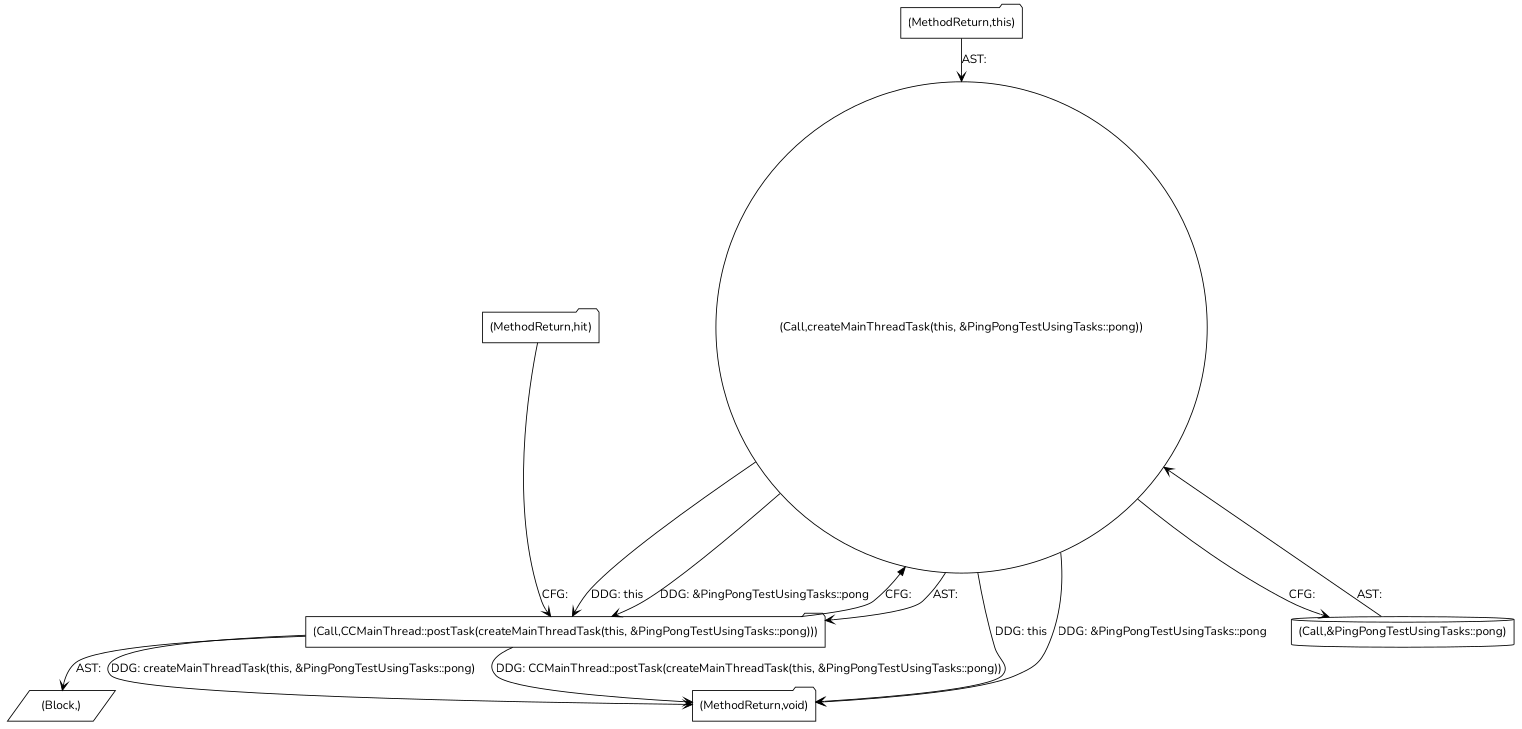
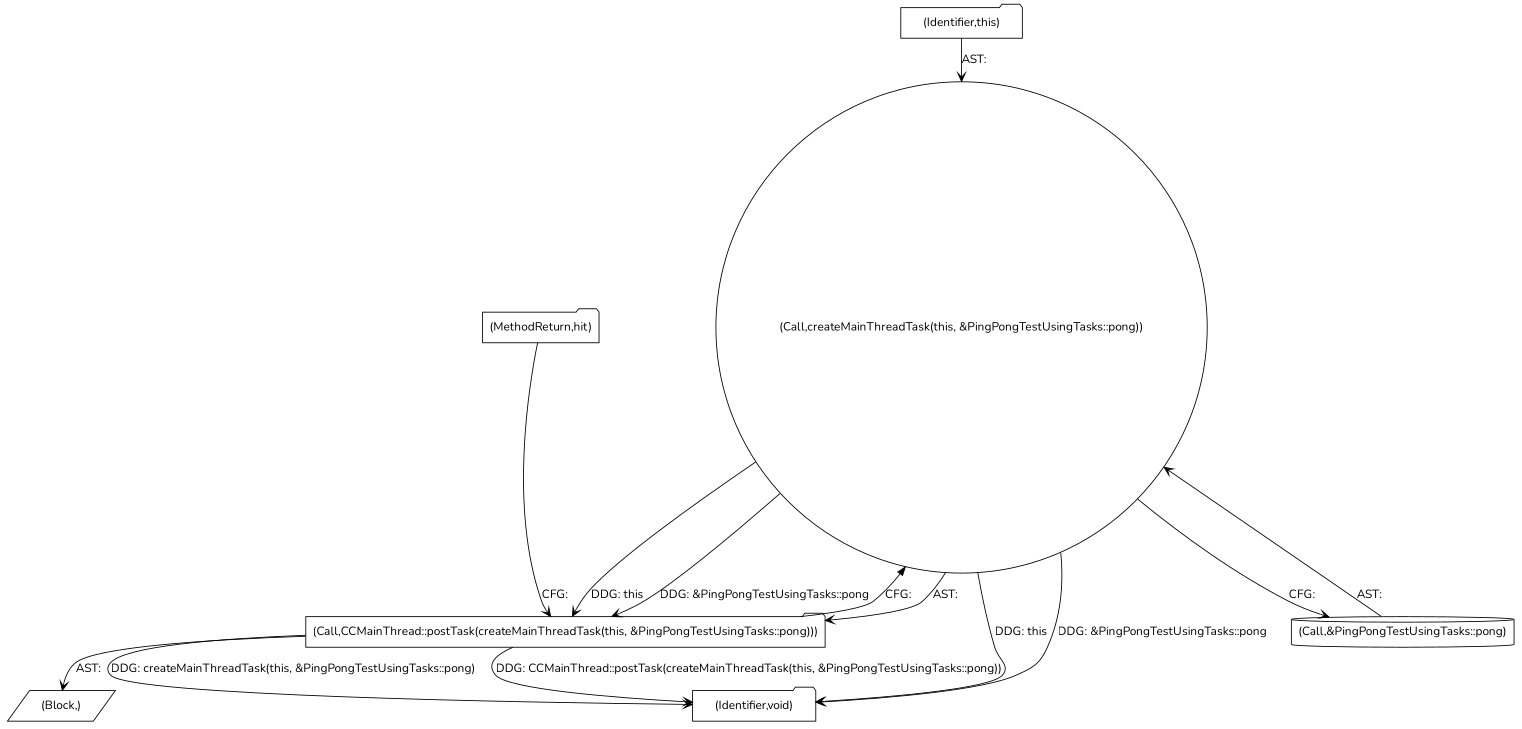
node "(MethodReturn,this)": label "(MethodReturn,this)" -> "(Identifier,this)"
node "(MethodReturn,void)": label "(MethodReturn,void)" -> "(Identifier,void)"
